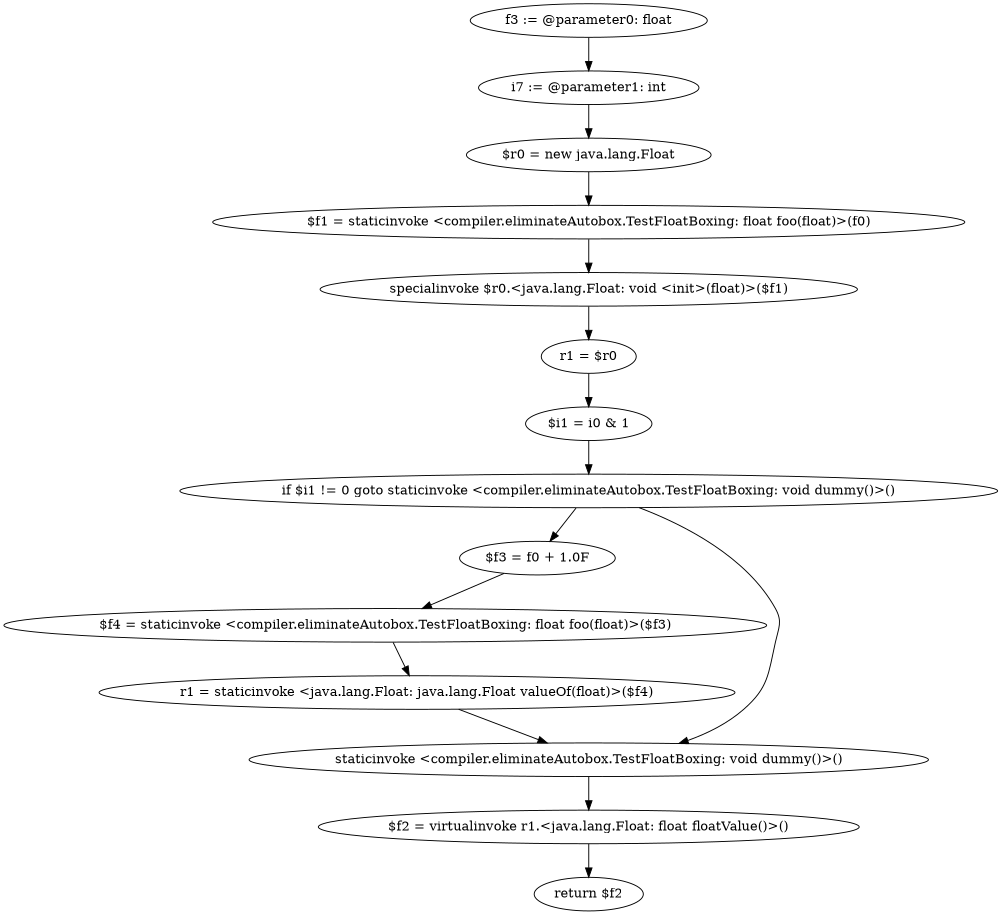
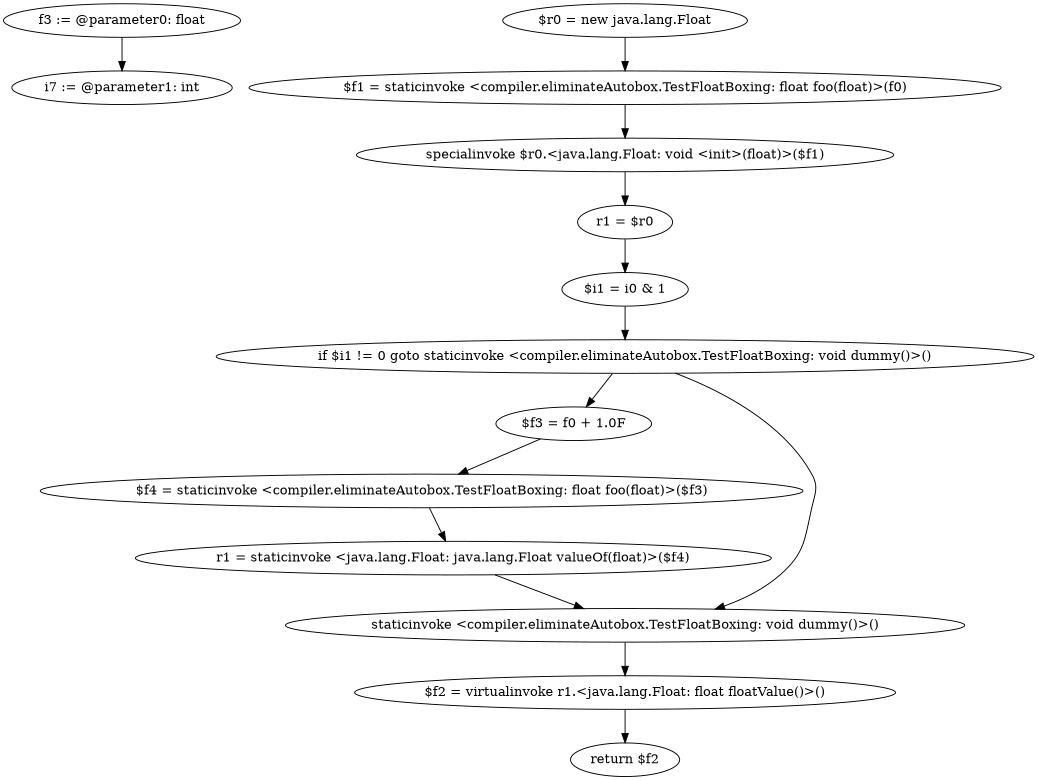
edge "i7 := @parameter1: int" -> "$r0 = new java.lang.Float": removed
